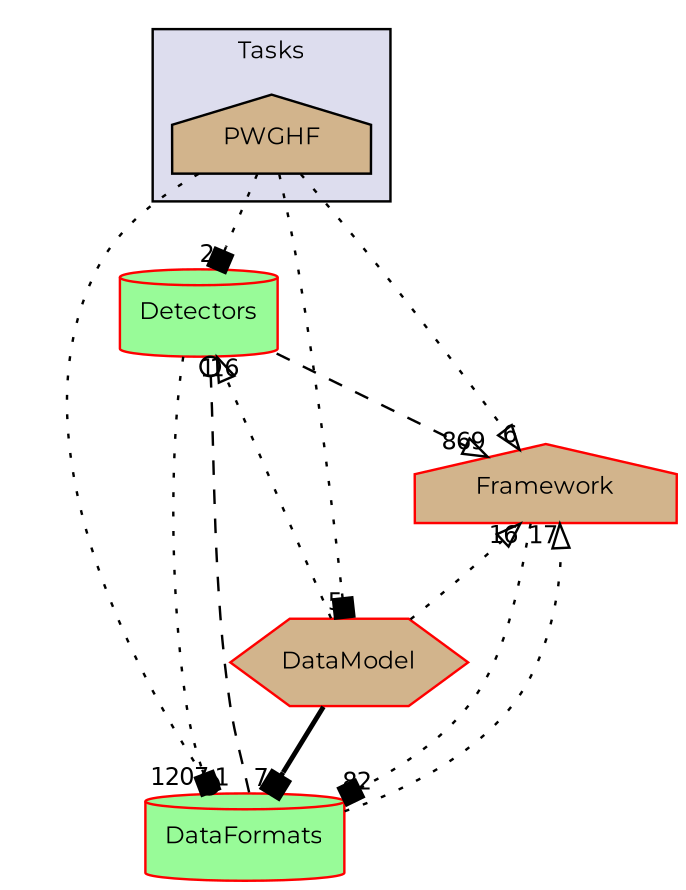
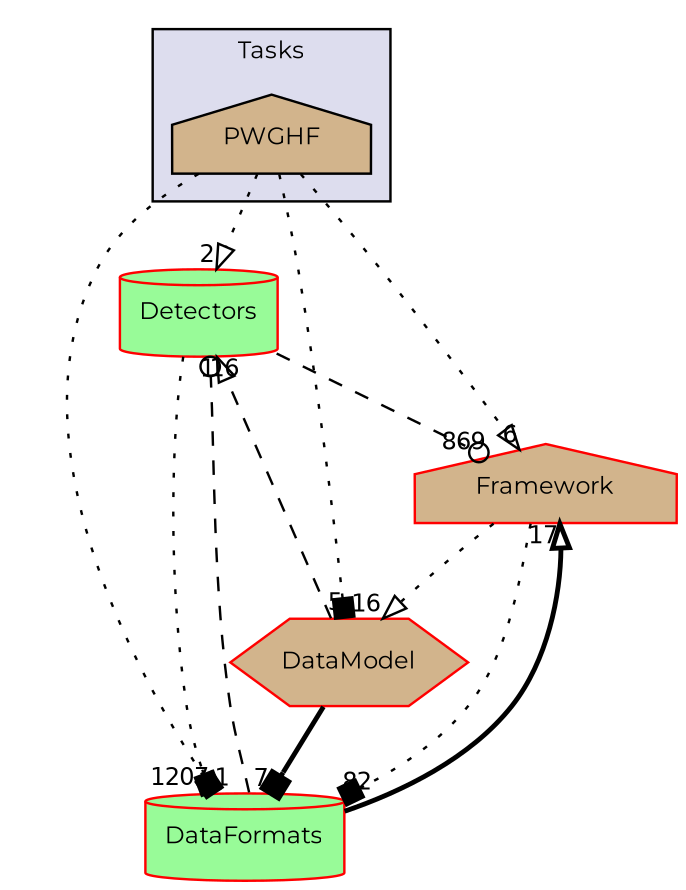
edge "PWGHF" -> "Detectors": arrowhead box -> onormal
edge "Detectors" -> "Framework": arrowhead onormal -> odot
edge "PWGHF" -> "DataFormats": arrowhead odot -> box
edge "DataModel" -> "Detectors": style dotted -> dashed
edge "DataModel" -> "Framework": reversed
edge "DataFormats" -> "Framework": style dotted -> bold
